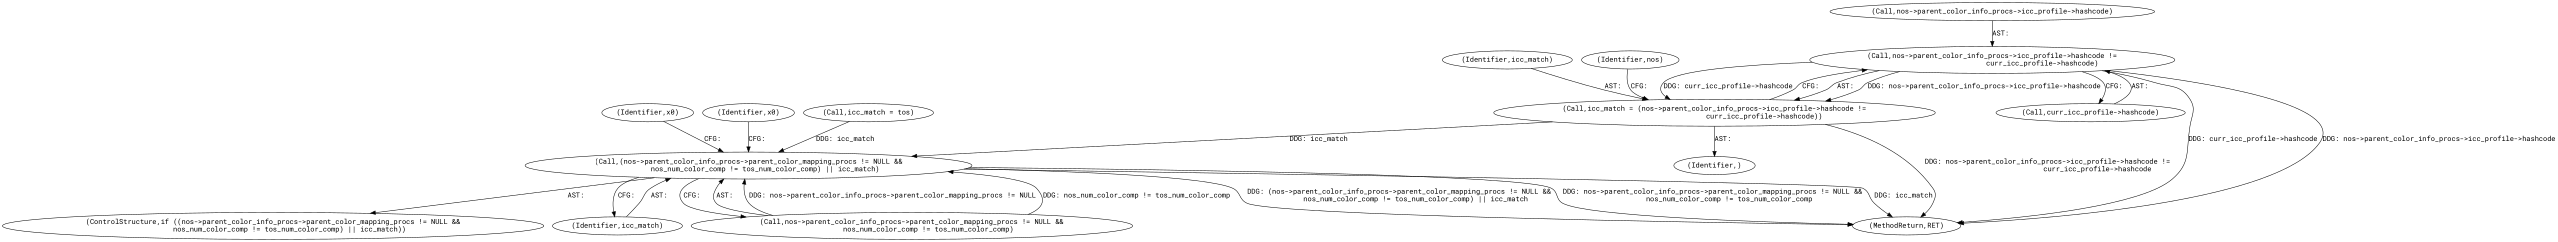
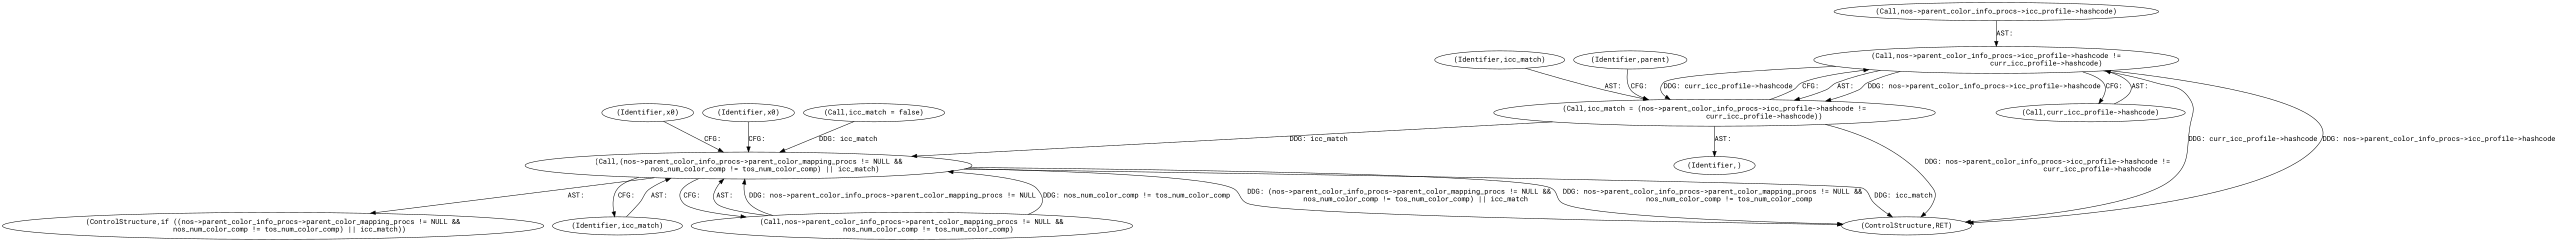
node "(Identifier,nos)": label "(Identifier,nos)" -> "(Identifier,parent)"
node "(Call,icc_match = tos)": label "(Call,icc_match = tos)" -> "(Call,icc_match = false)"
node "(MethodReturn,RET)": label "(MethodReturn,RET)" -> "(ControlStructure,RET)"
